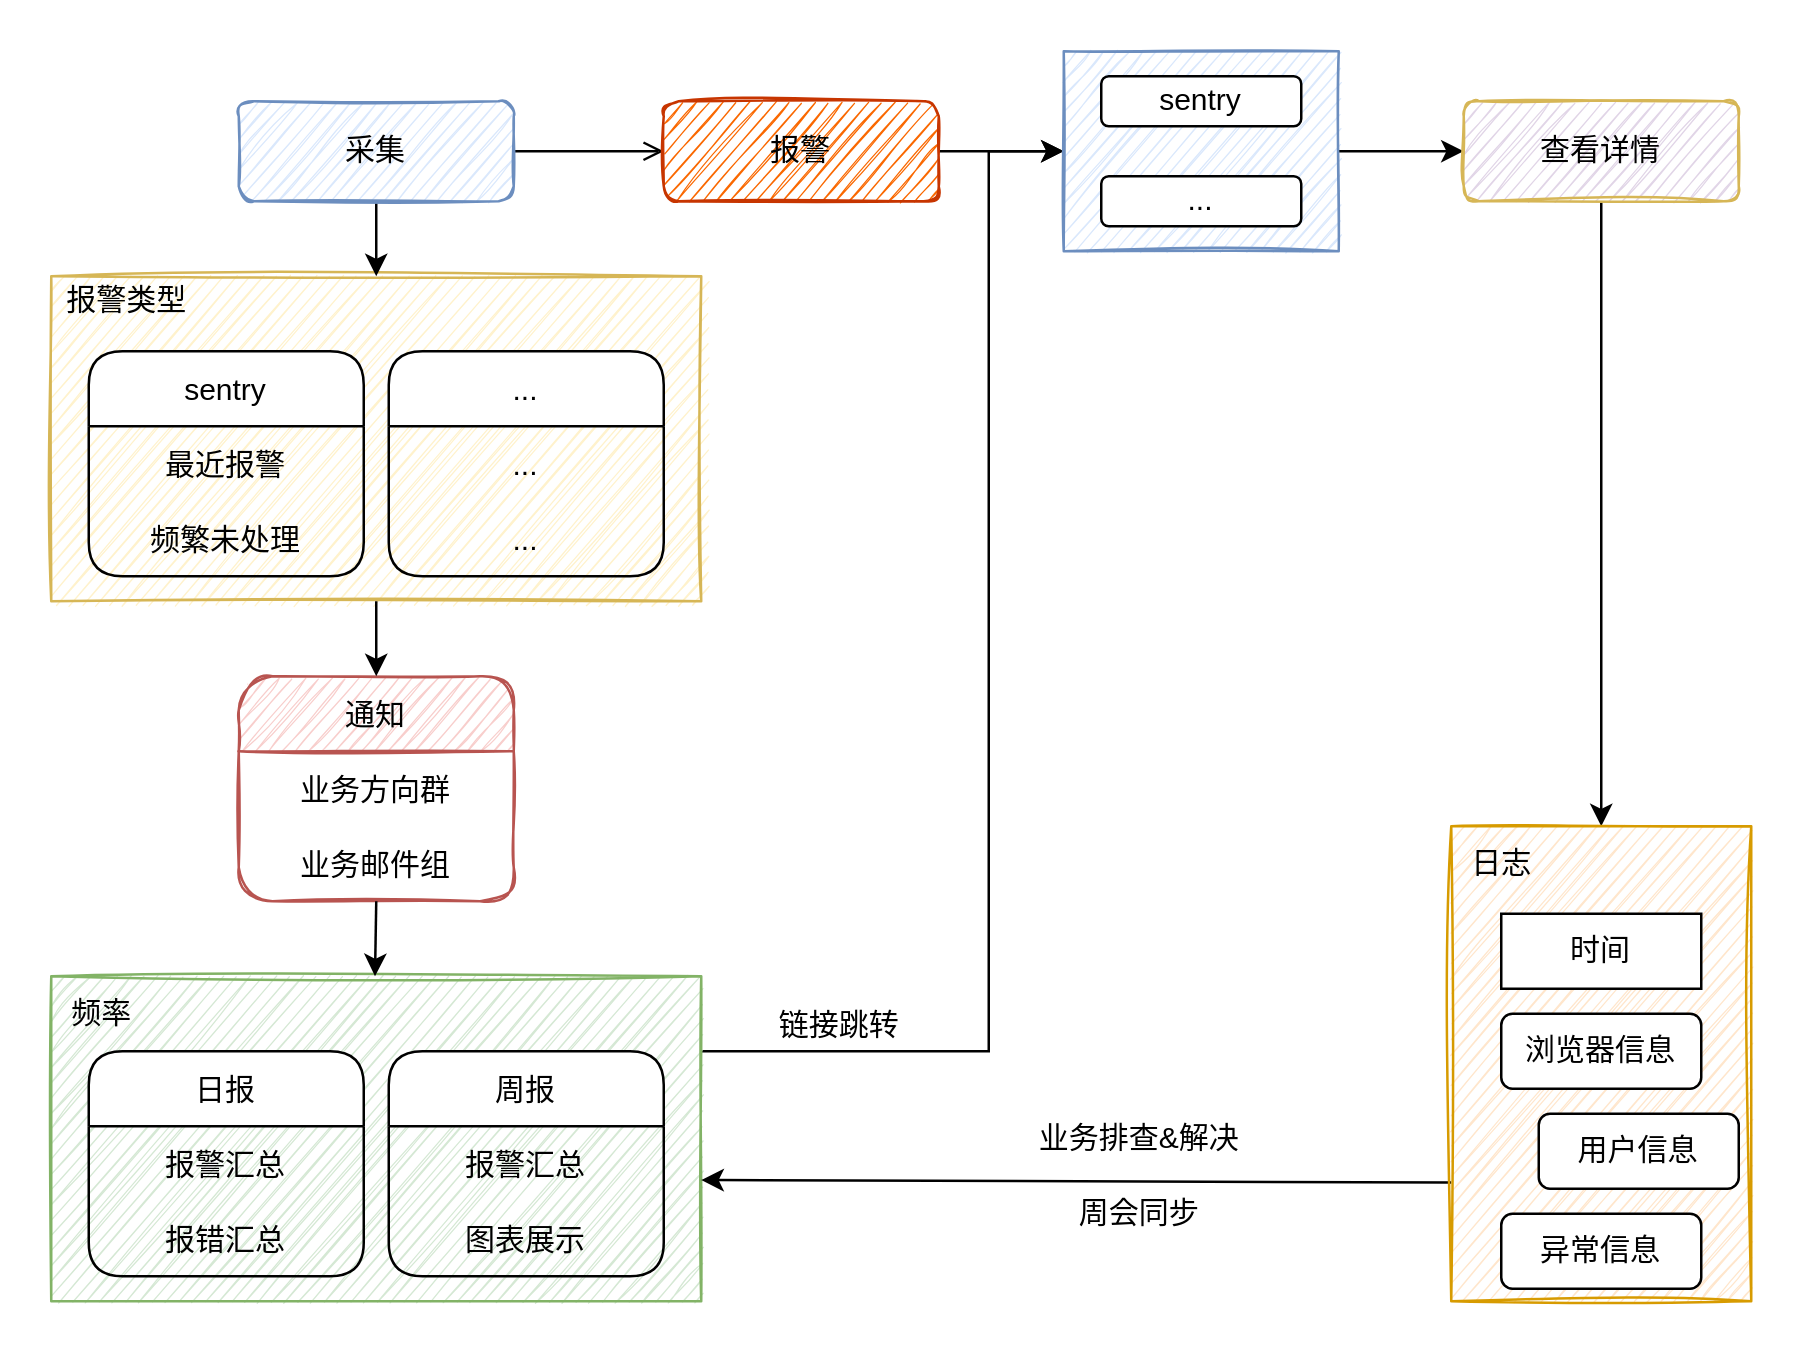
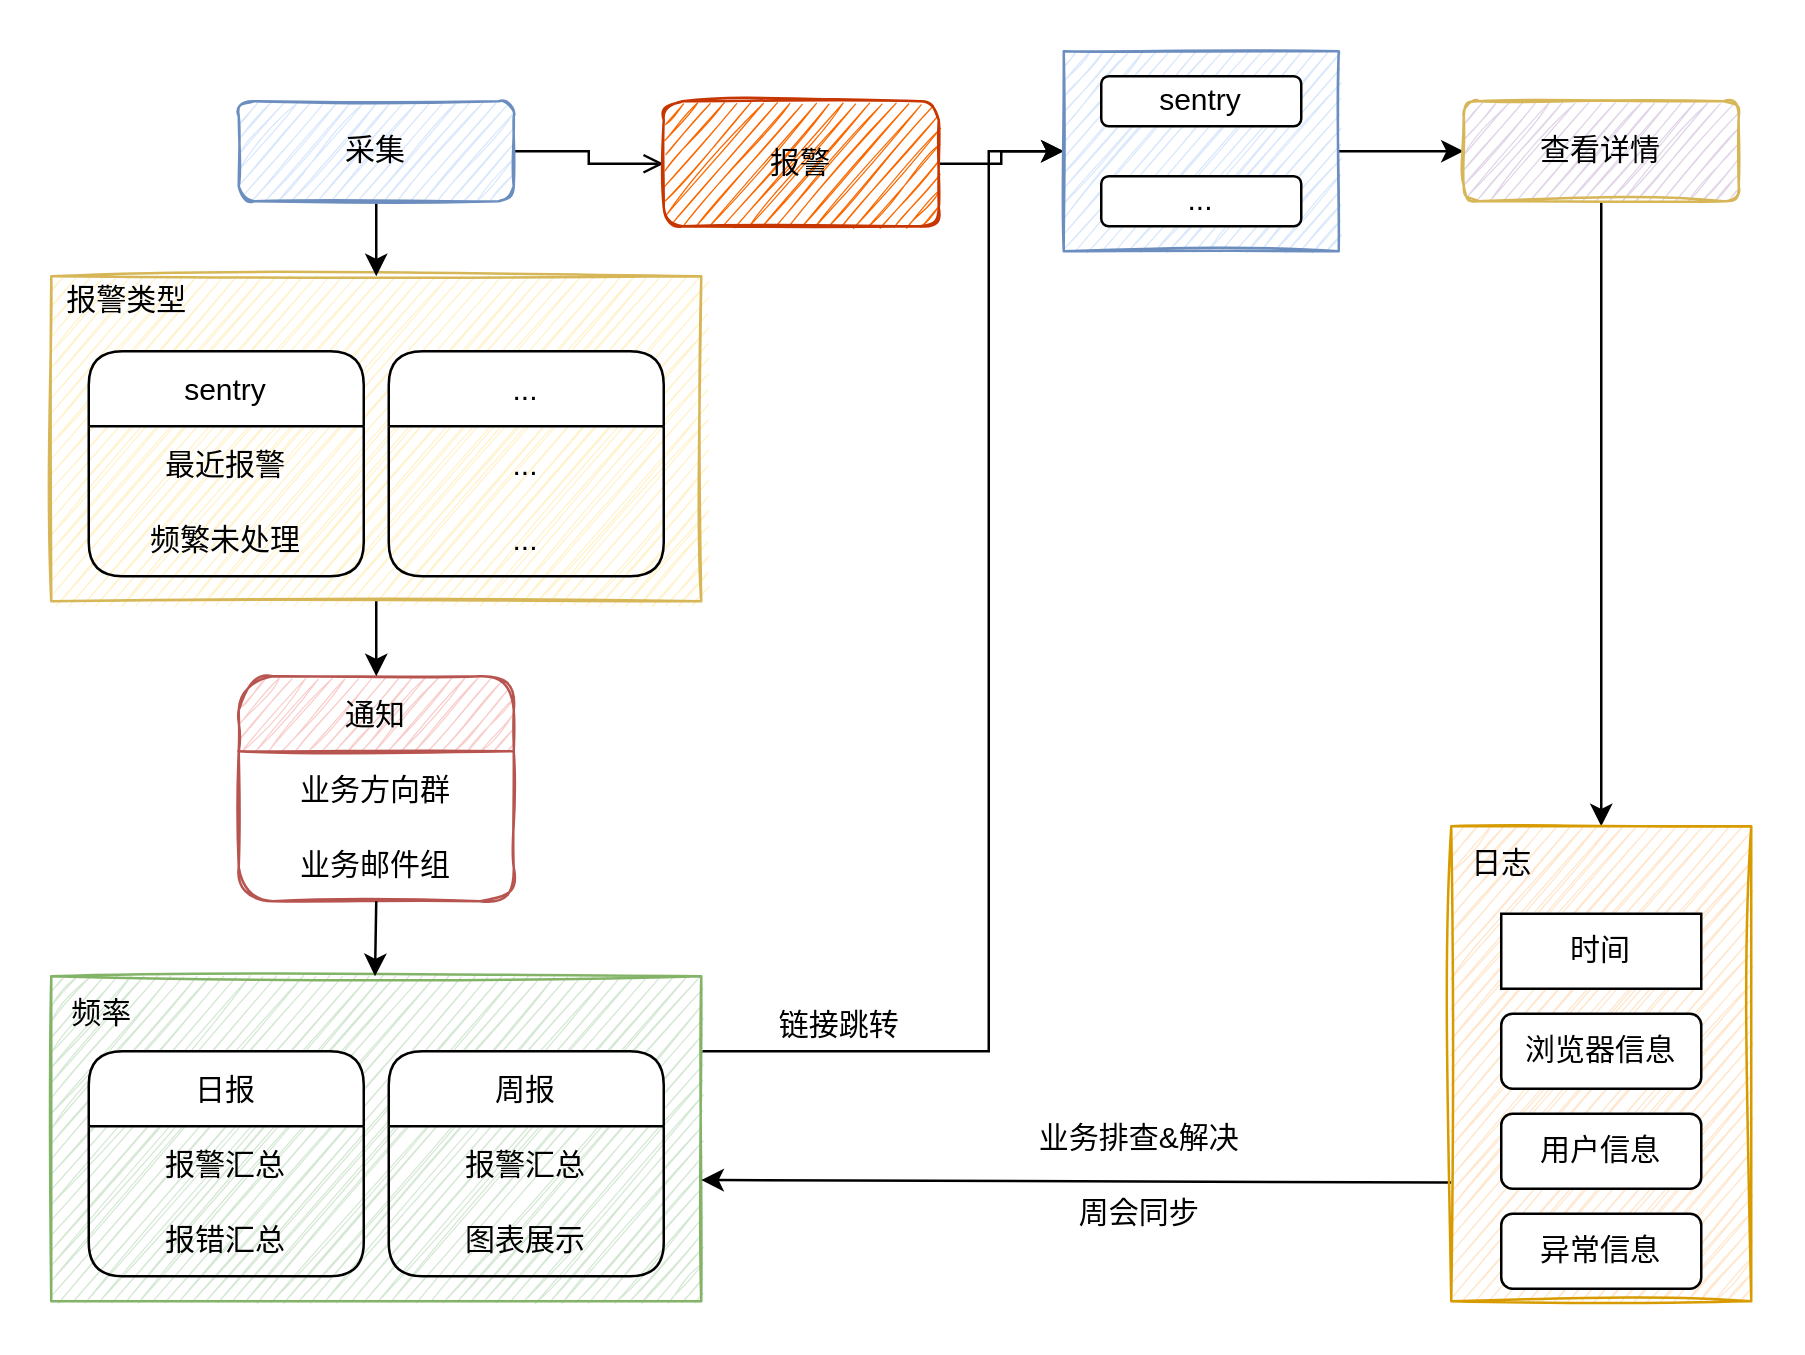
node "报警": size 275x100 -> 275x125
node "用户信息": moved (1639, 1151) -> (1601, 1151)
